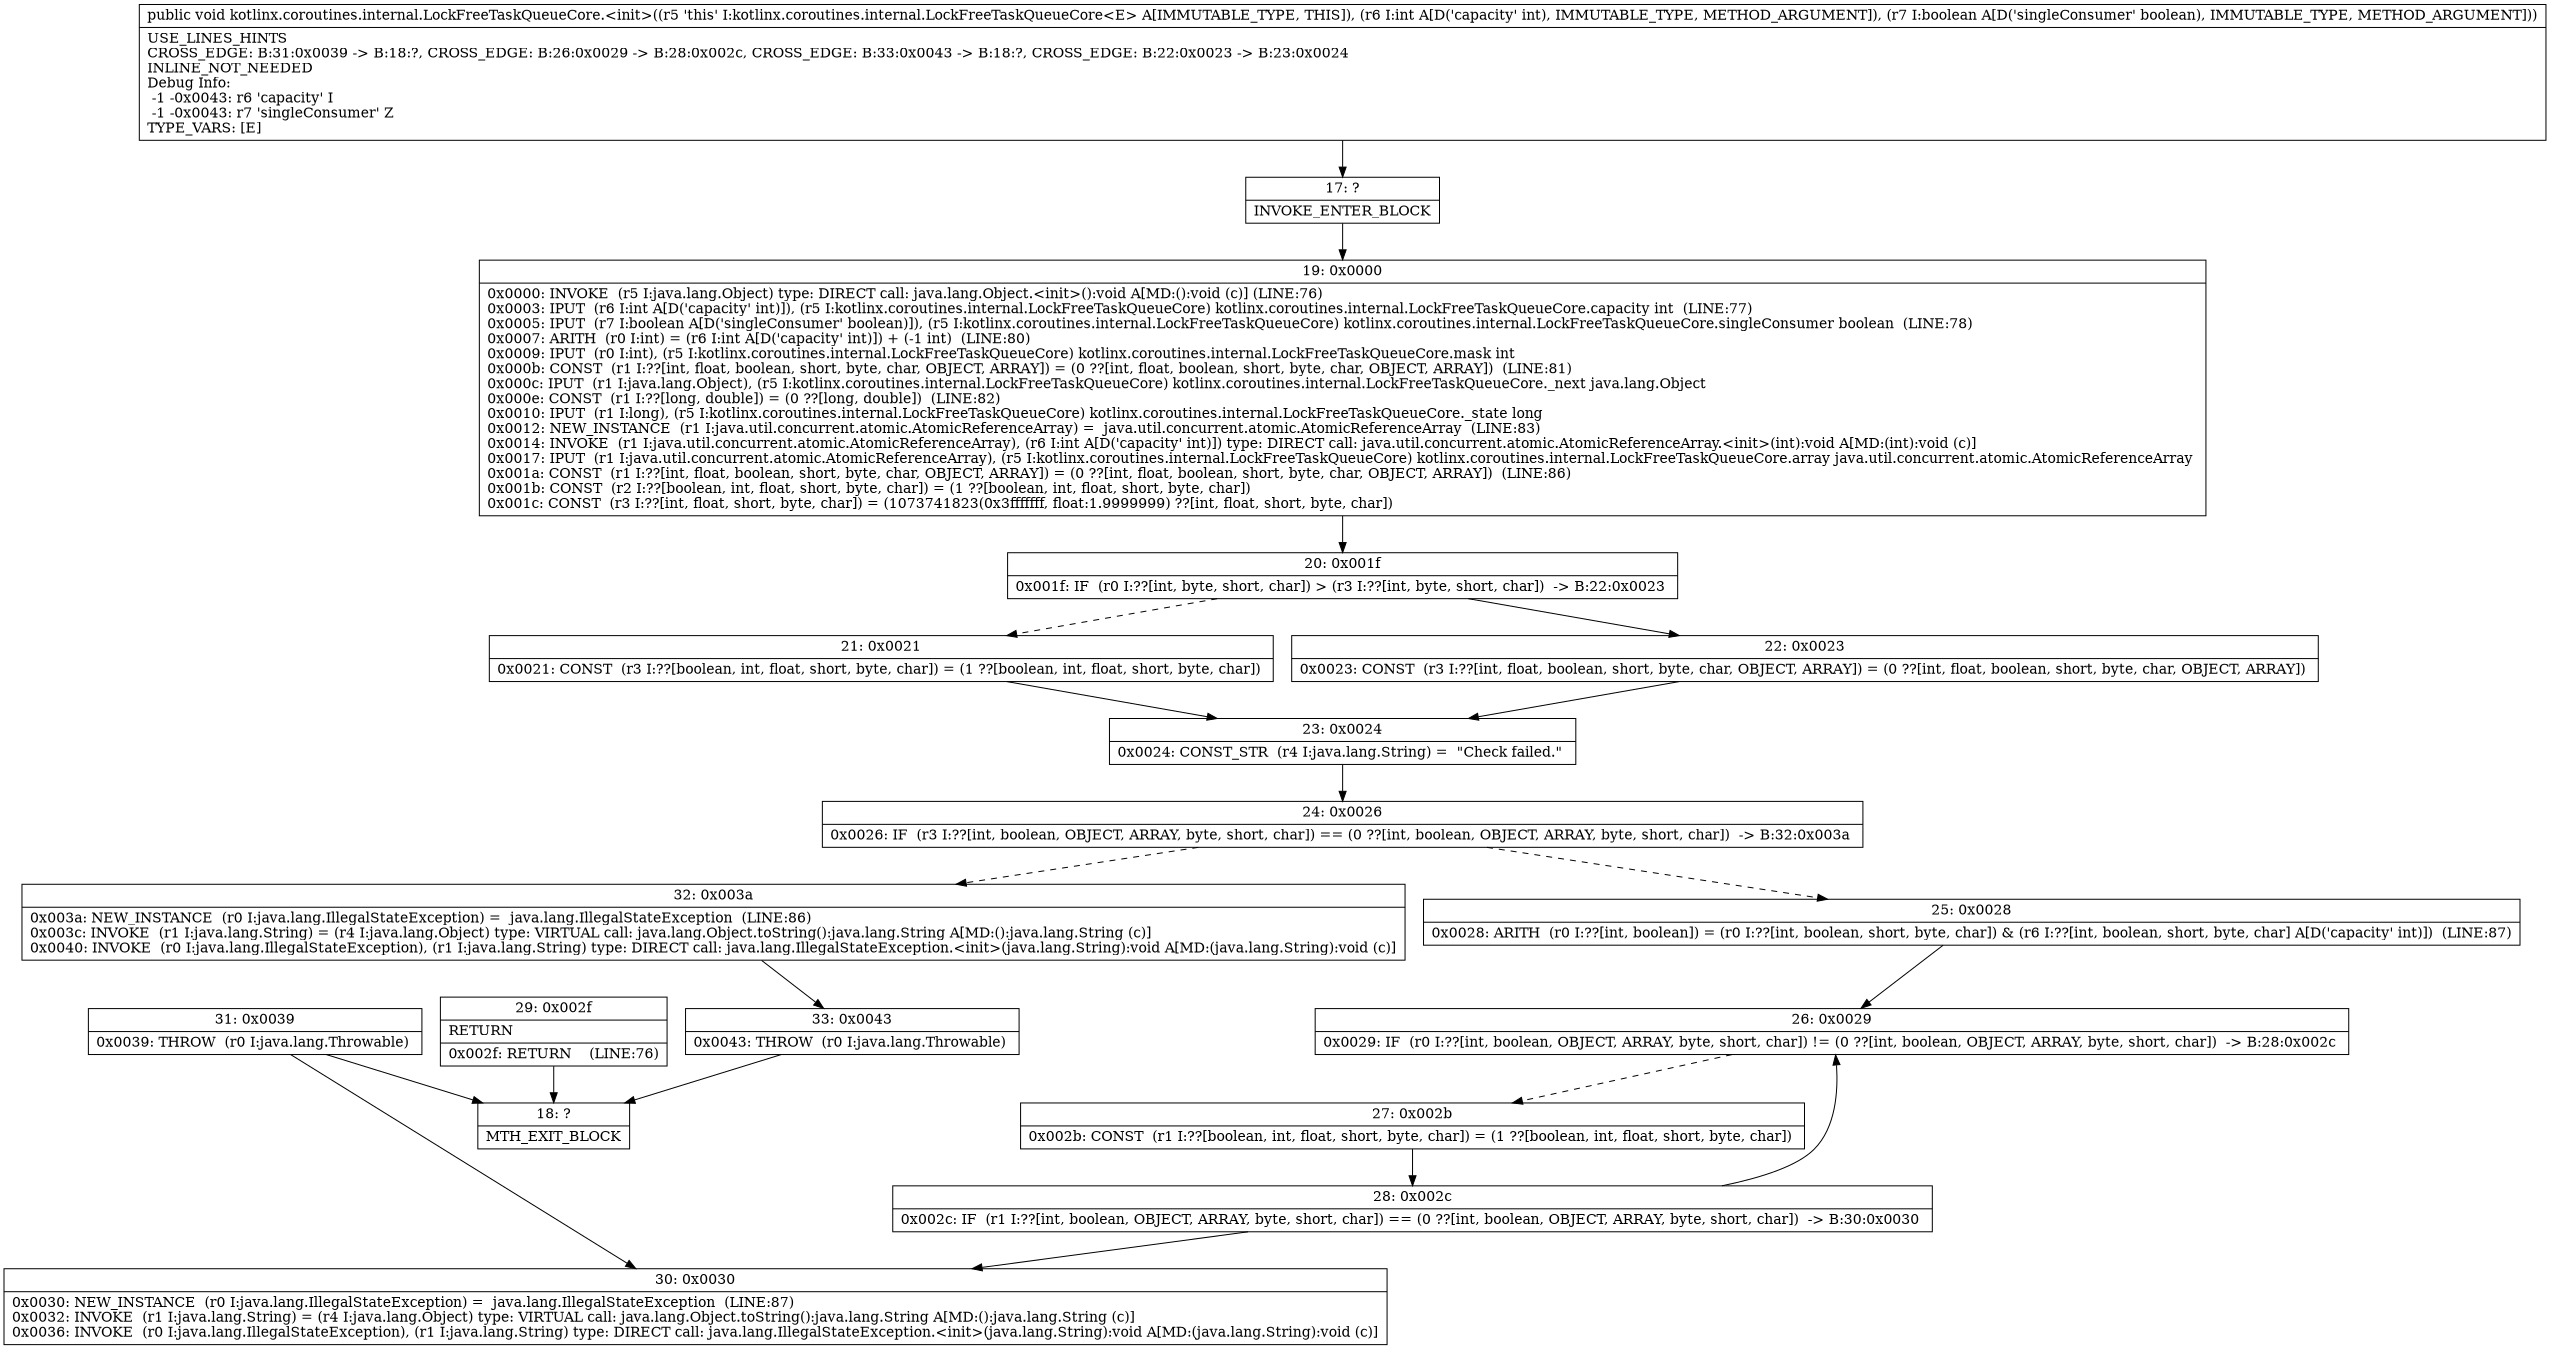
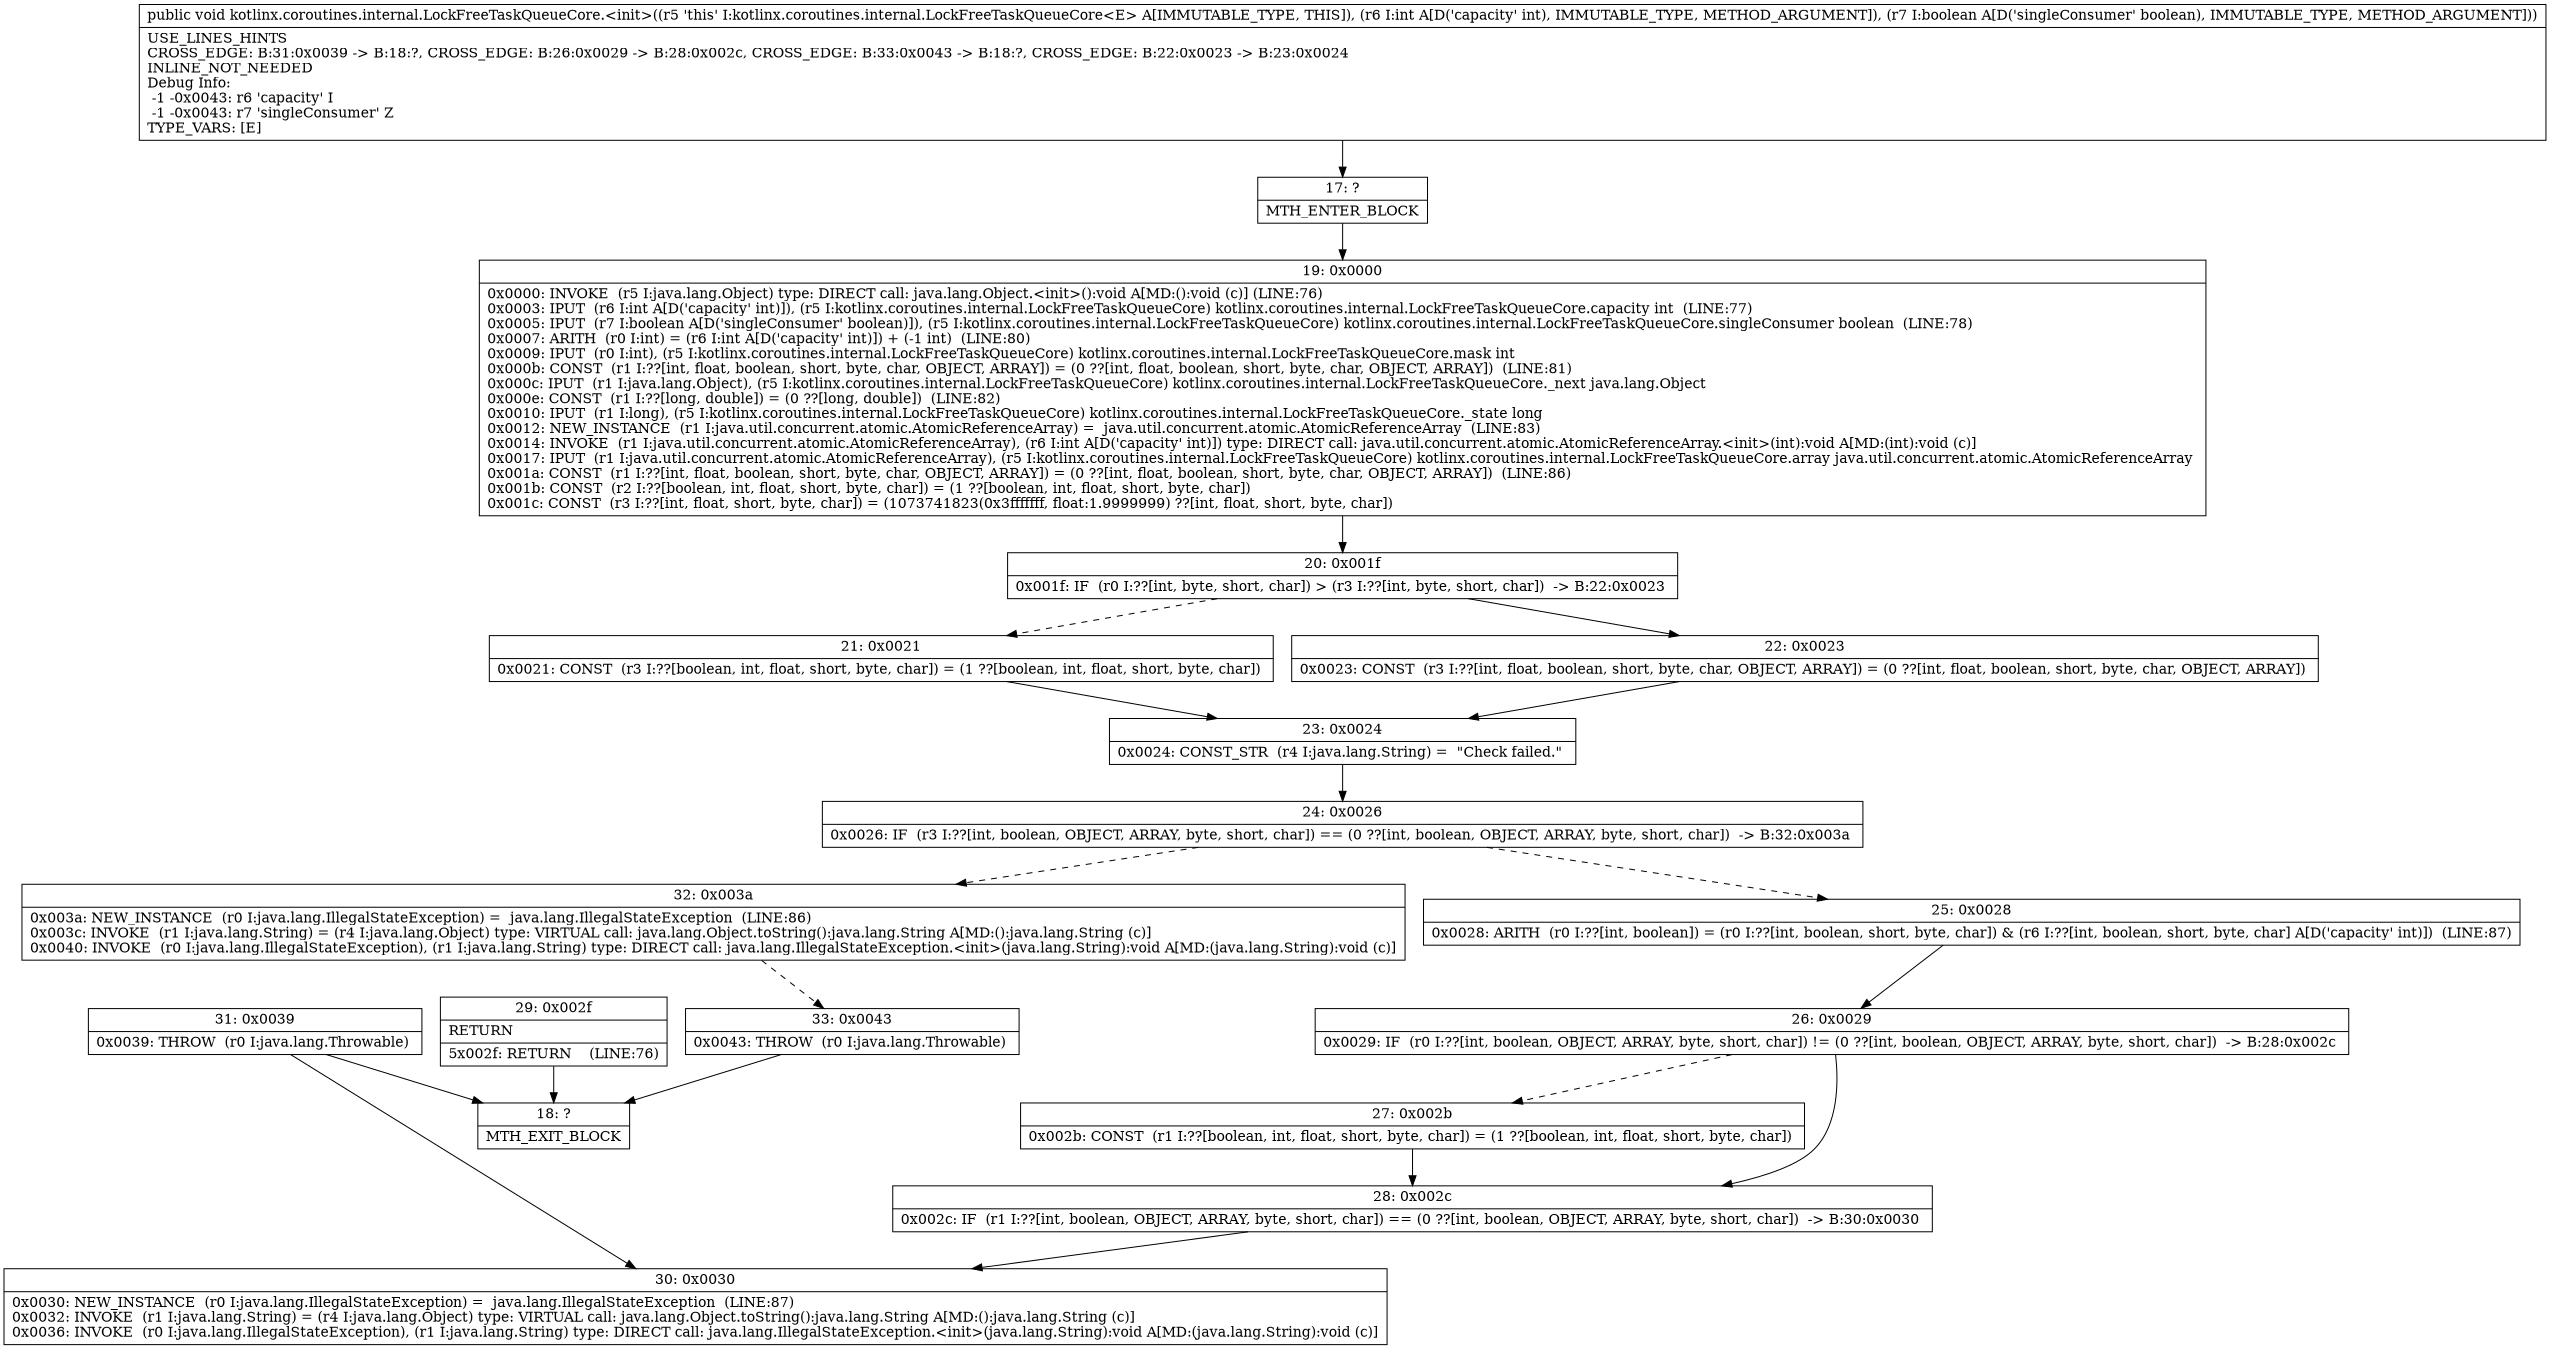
node "17: ?": text "INVOKE_ENTER_BLOCK" -> "MTH_ENTER_BLOCK"
edge "32: 0x003a" -> "33: 0x0043": style solid -> dashed
node "29: 0x002f": text "0x002f: RETURN    (LINE:76)" -> "5x002f: RETURN    (LINE:76)"
edge "28: 0x002c" -> "26: 0x0029": reversed
